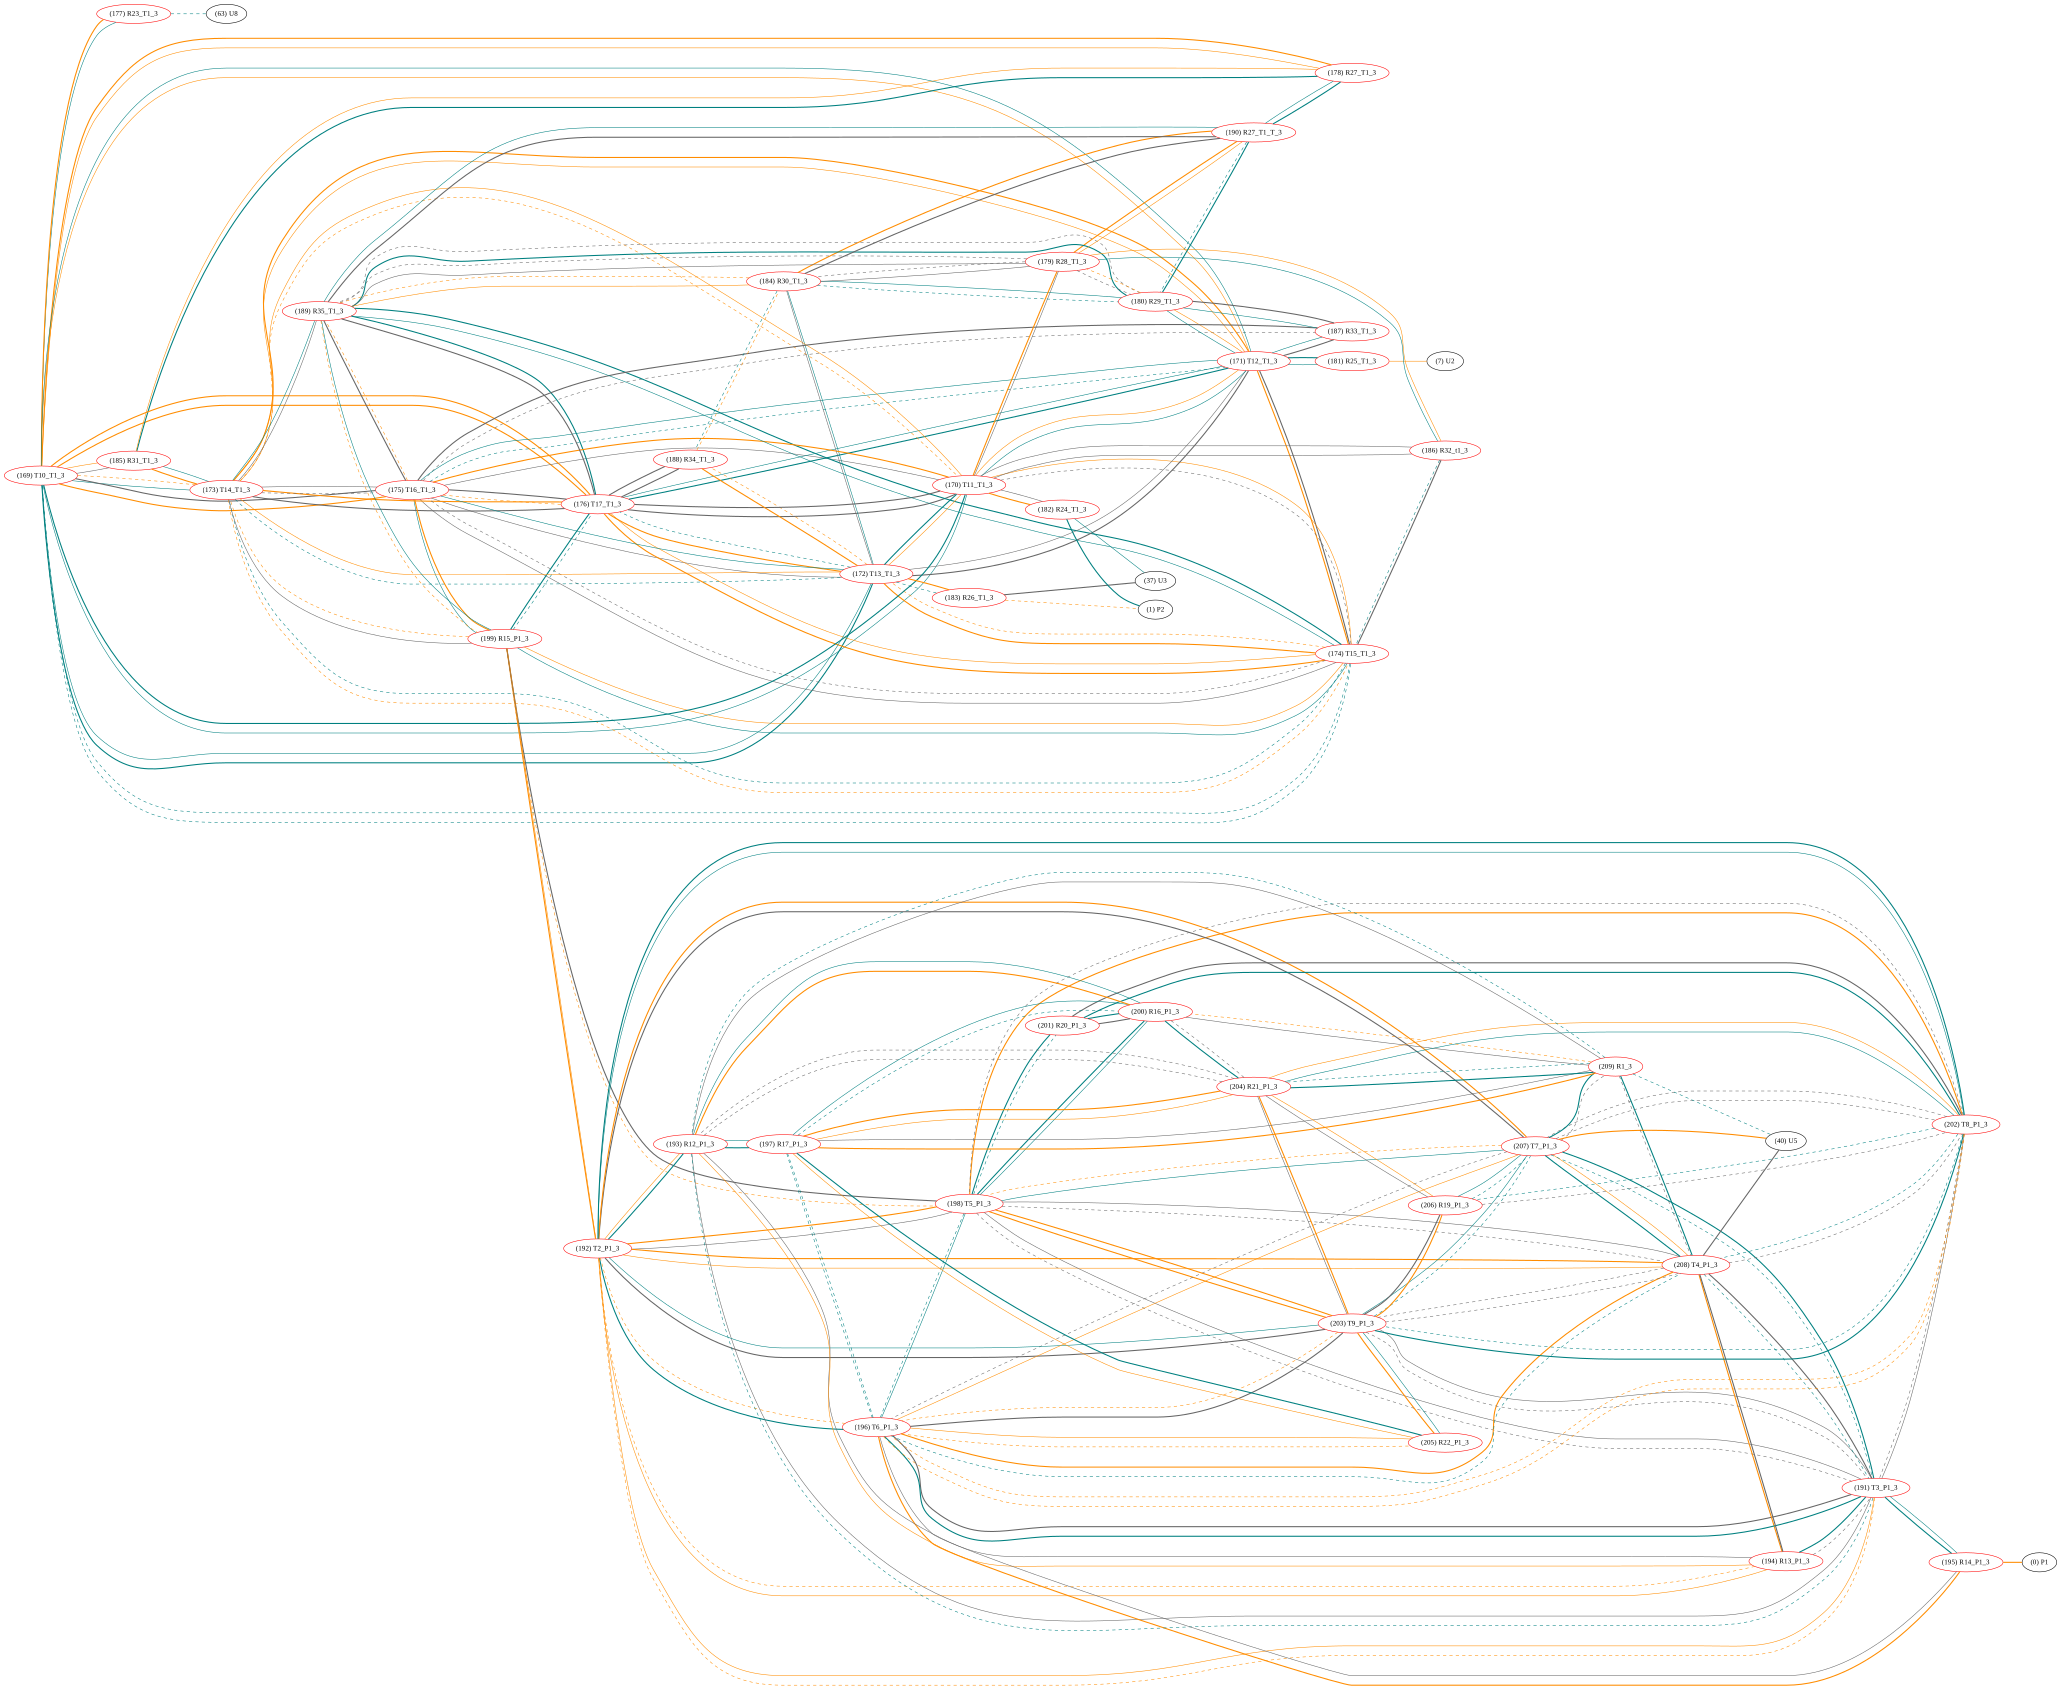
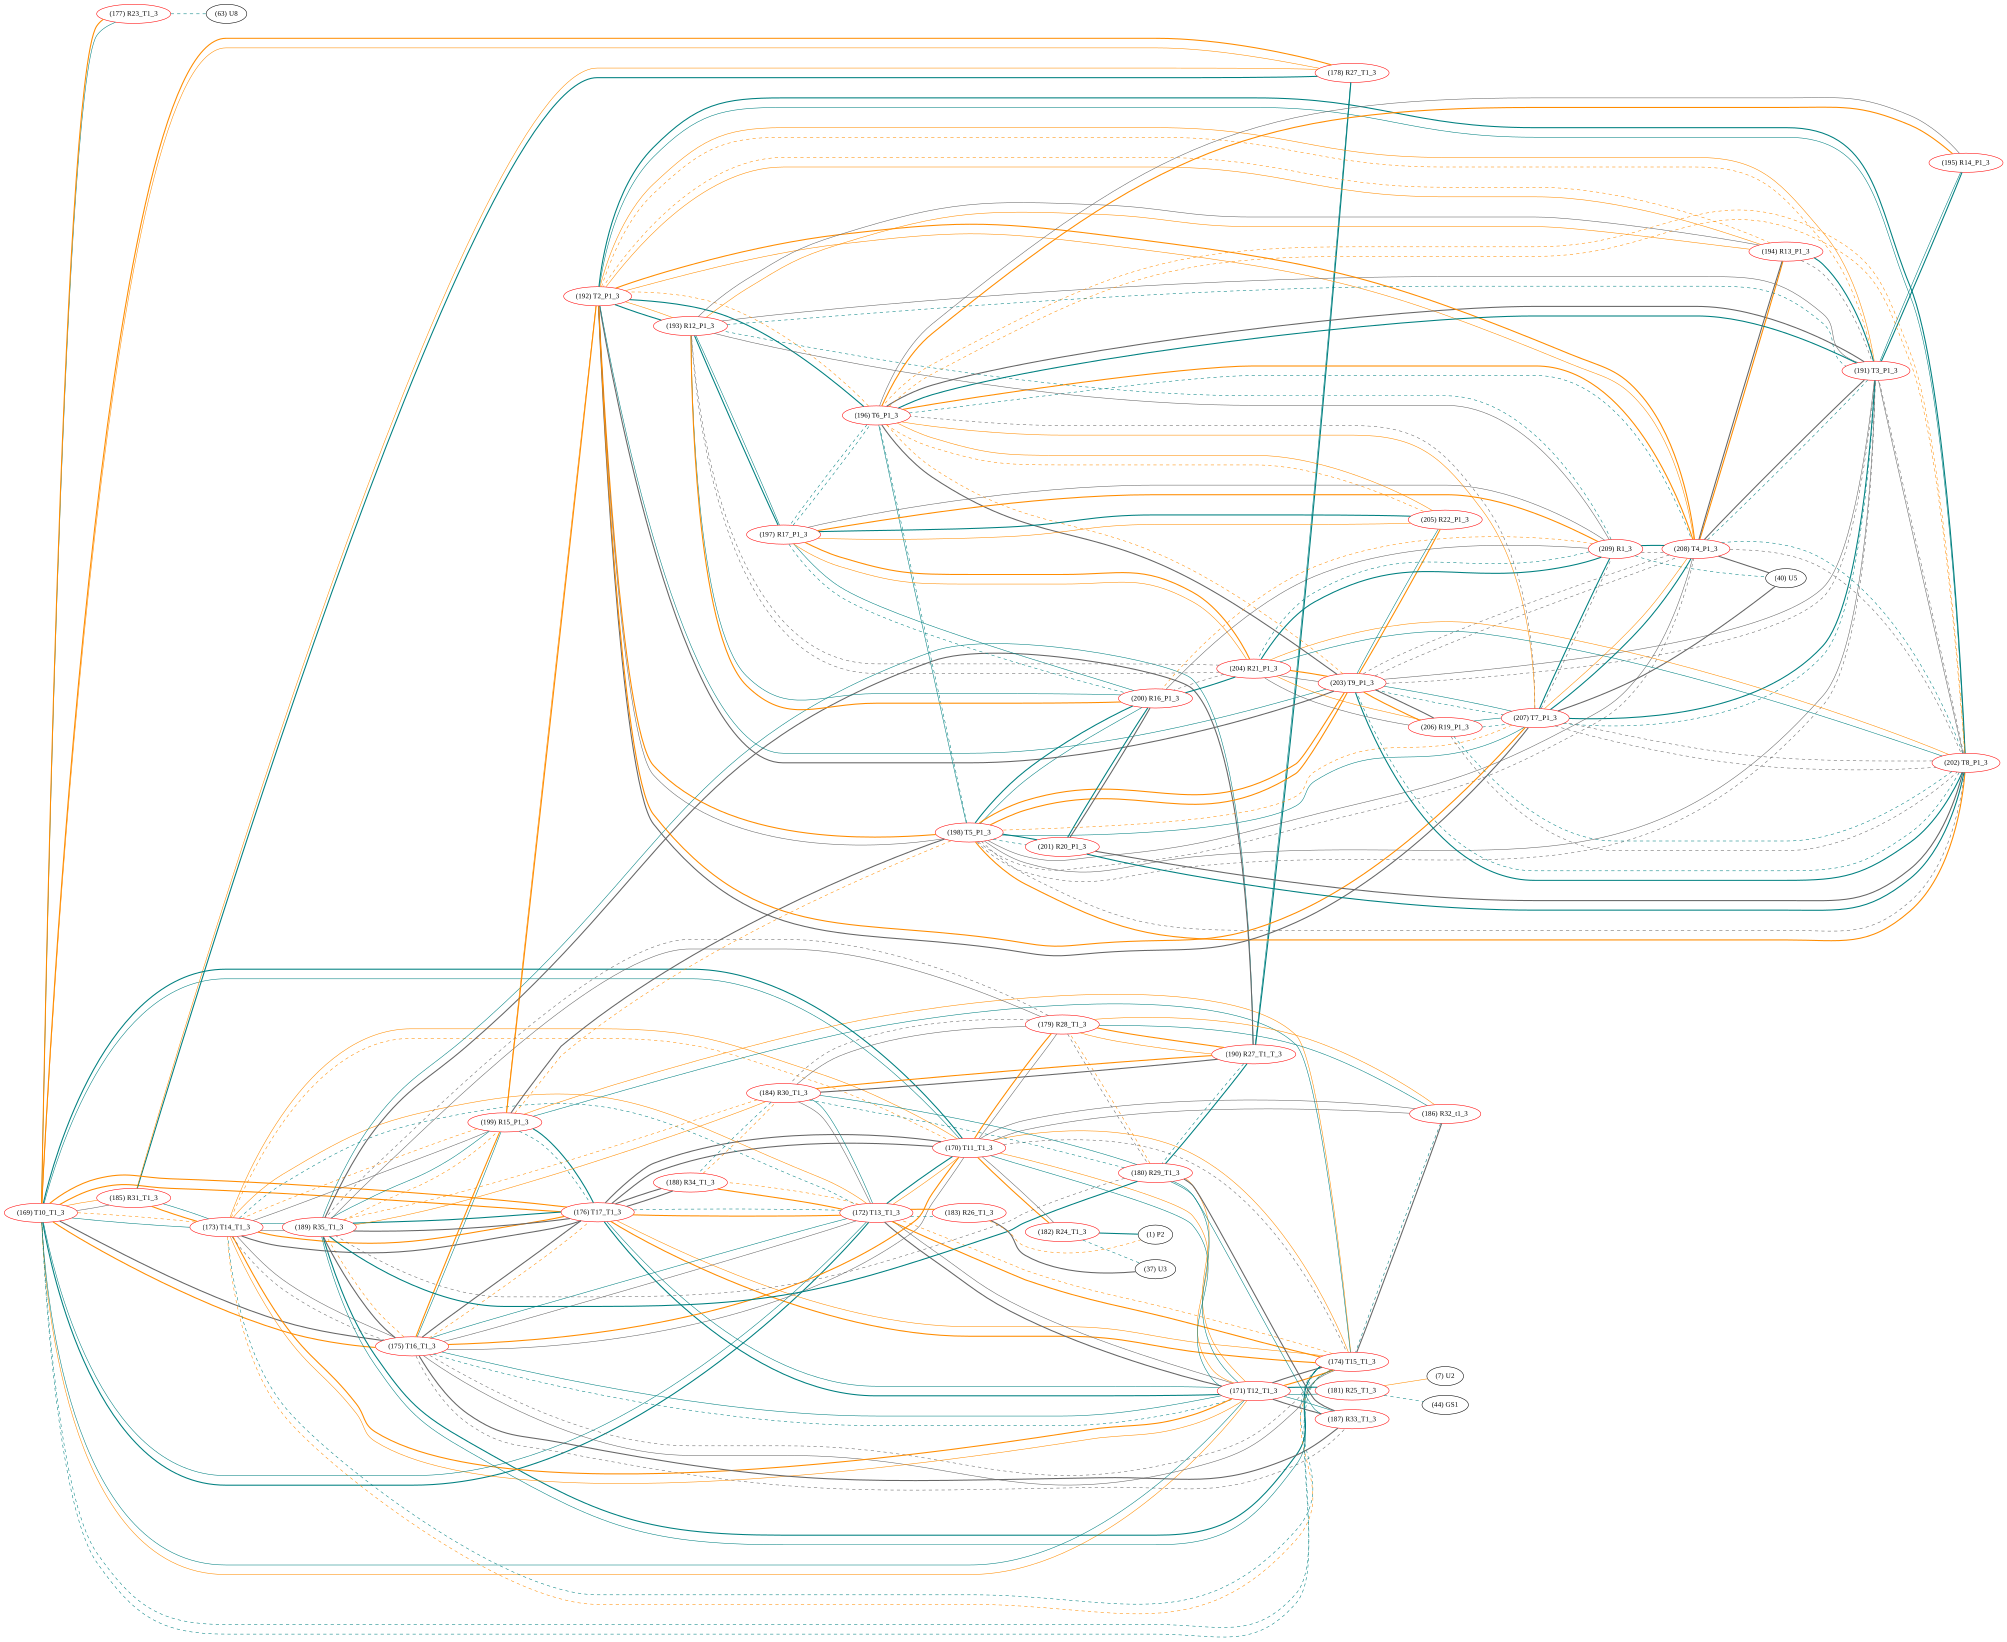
edge "(182) R24_T1_3" -- "(37) U3": style solid -> dashed
edge "(40) U5" -- "(207) T7_P1_3": color darkorange -> gray40
node "(44) GS1": added
node "(0) P1": removed
